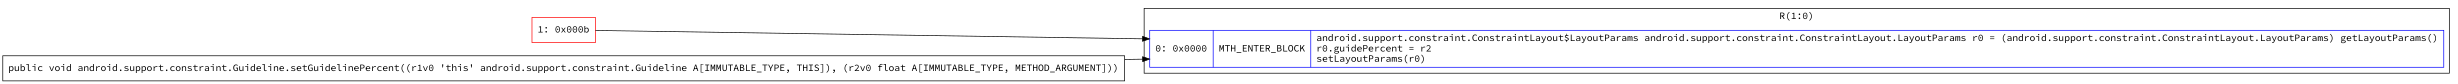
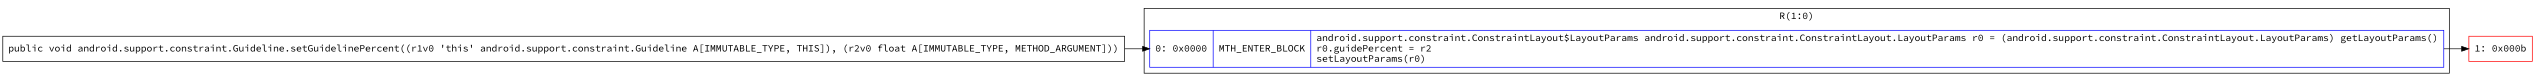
edge "1: 0x000b" -> "0: 0x0000": reversed
